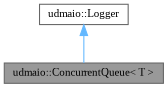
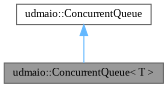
node "udmaio::Logger": label "udmaio::Logger" -> "udmaio::ConcurrentQueue"
